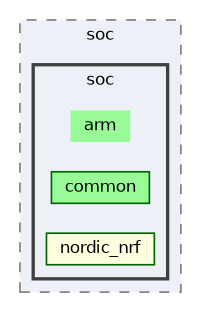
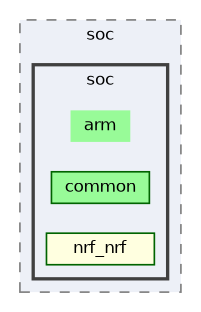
node "nordic_nrf": label "nordic_nrf" -> "nrf_nrf"
